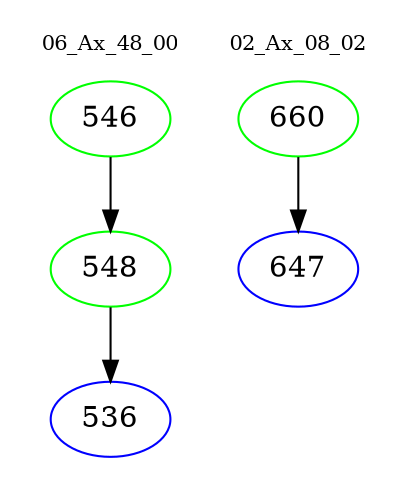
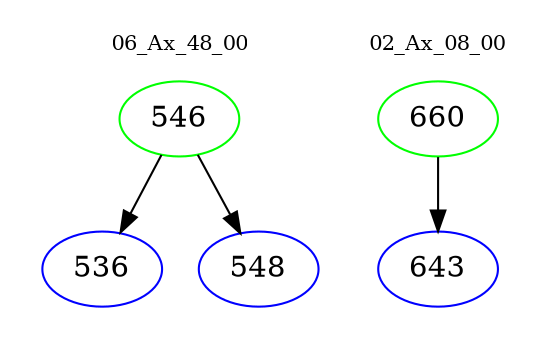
cluster "02_Ax_08_02": label "02_Ax_08_02" -> "02_Ax_08_00"
node "548": color green -> blue
node "647": label "647" -> "643"
edge "548" -> "536": now "546" -> "536"
